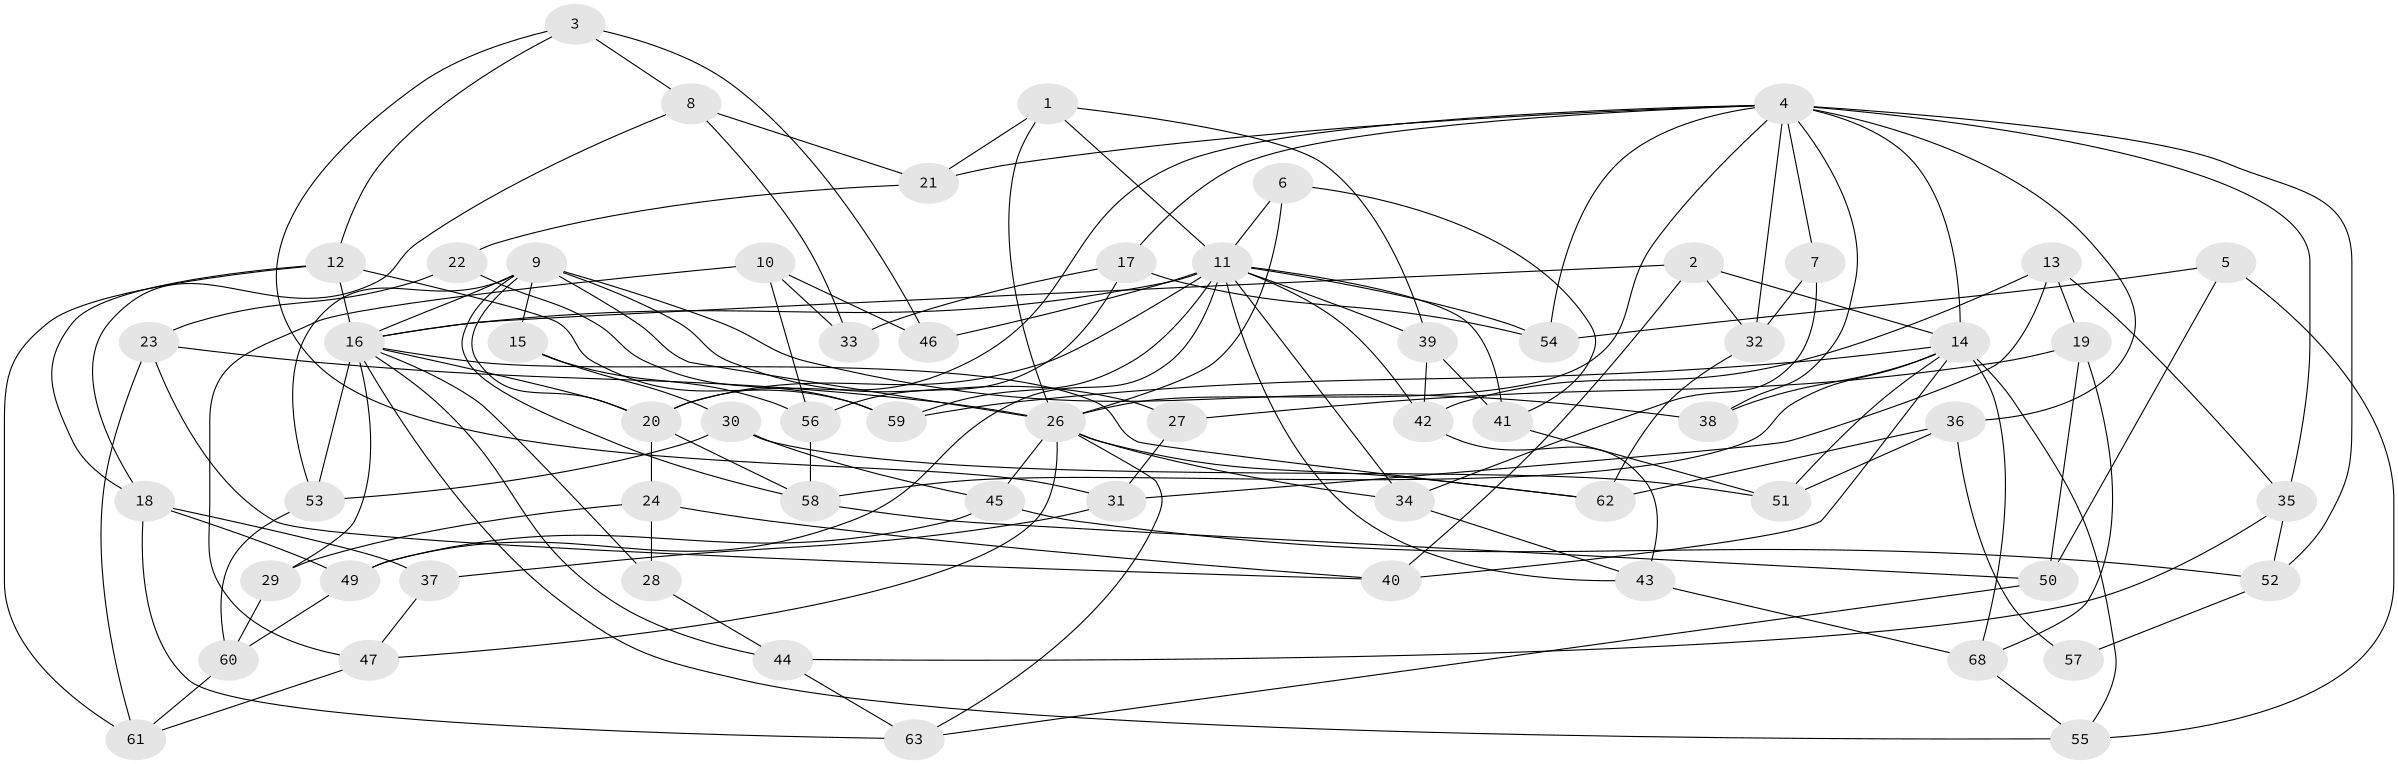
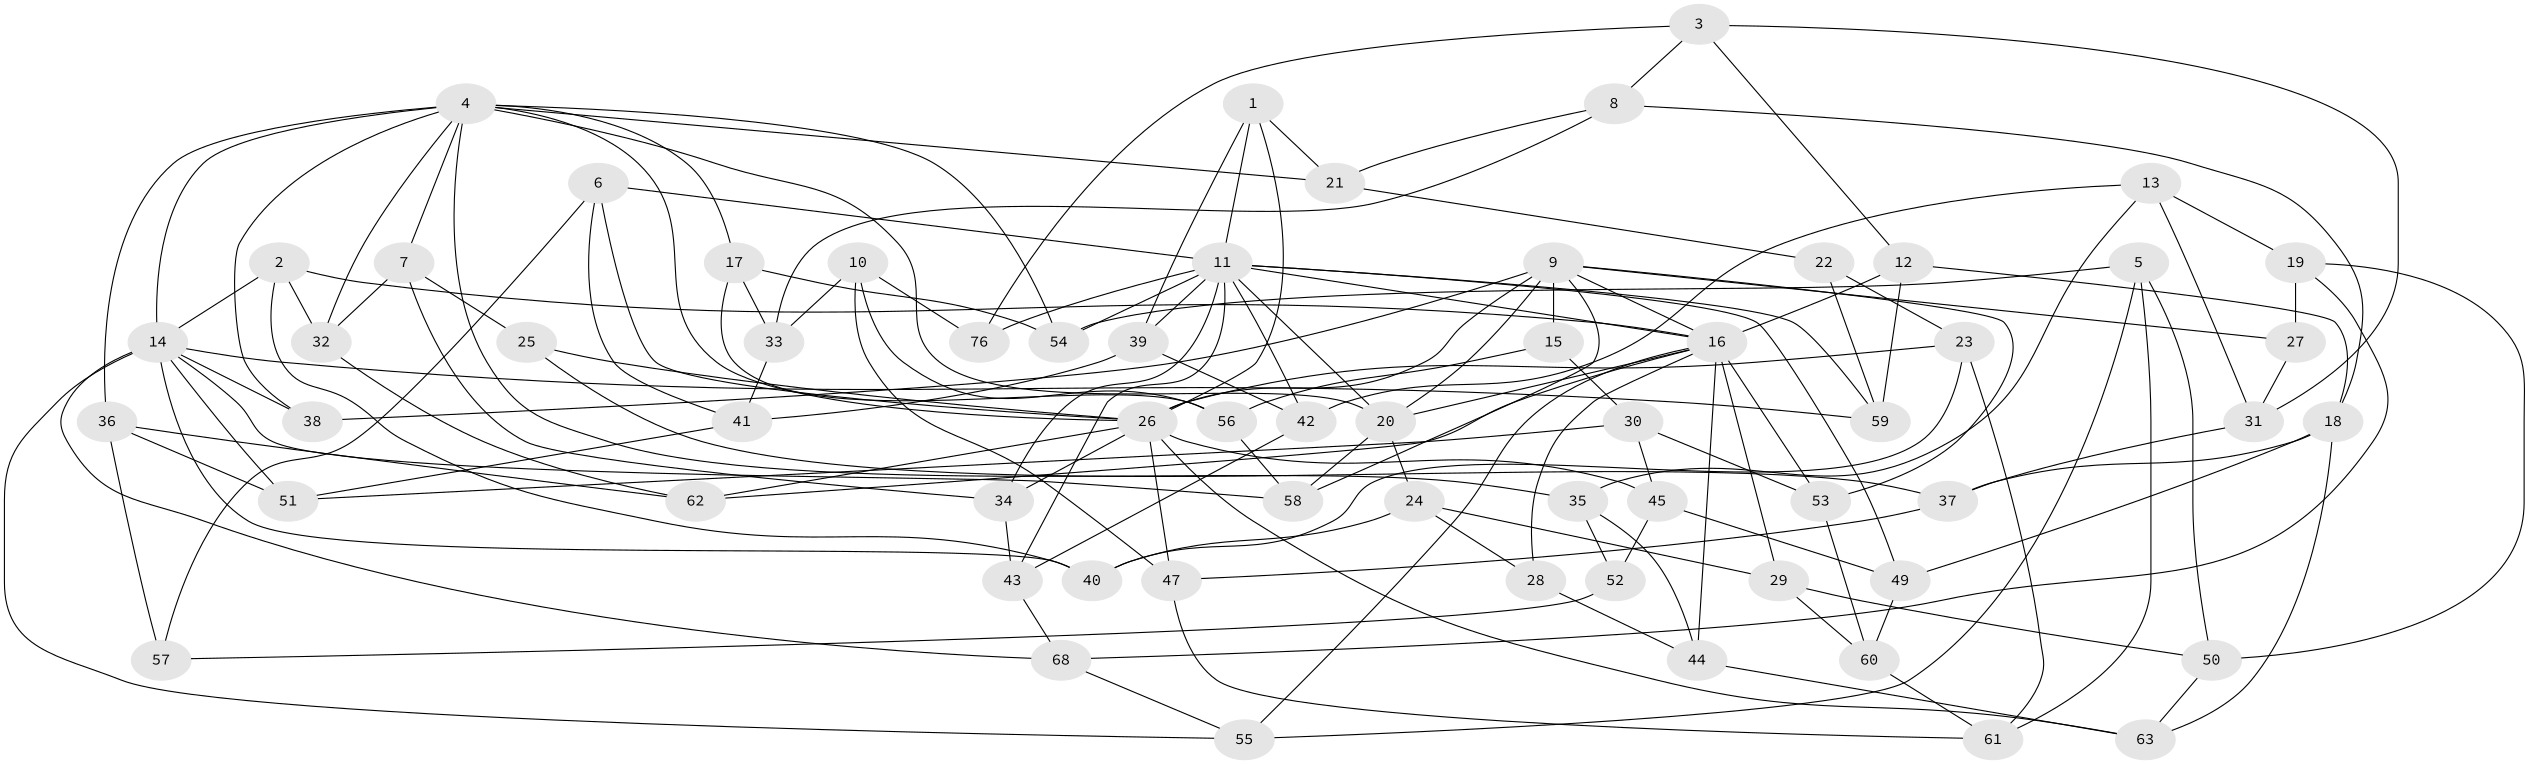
edge "4" -- "52": removed
edge "11" -- "41": now "33" -- "41"
node "25": added
node "46": label "46" -> "76"
edge "12" -- "61": now "5" -- "61"
edge "6" -- "57": added
edge "58" -- "50": now "29" -- "50"
